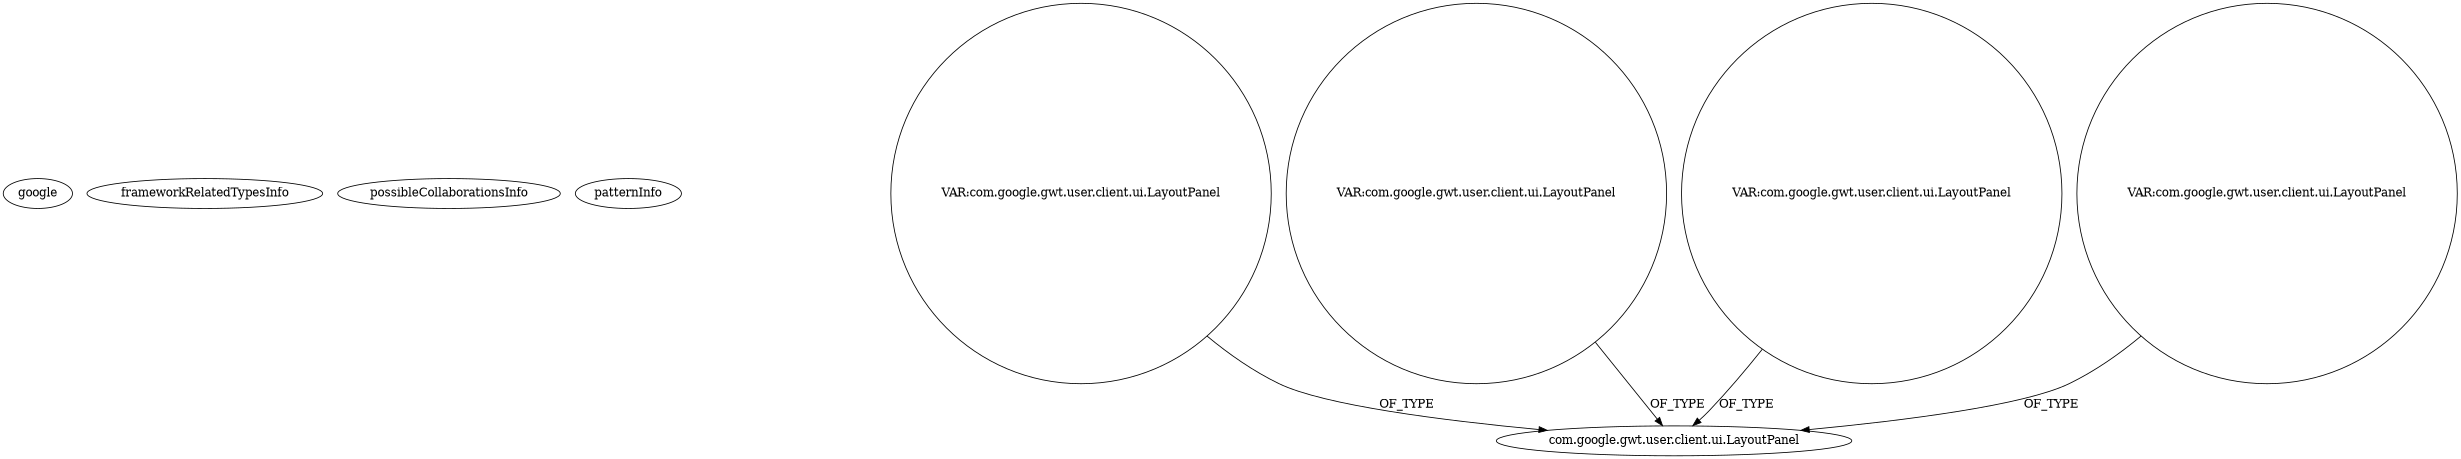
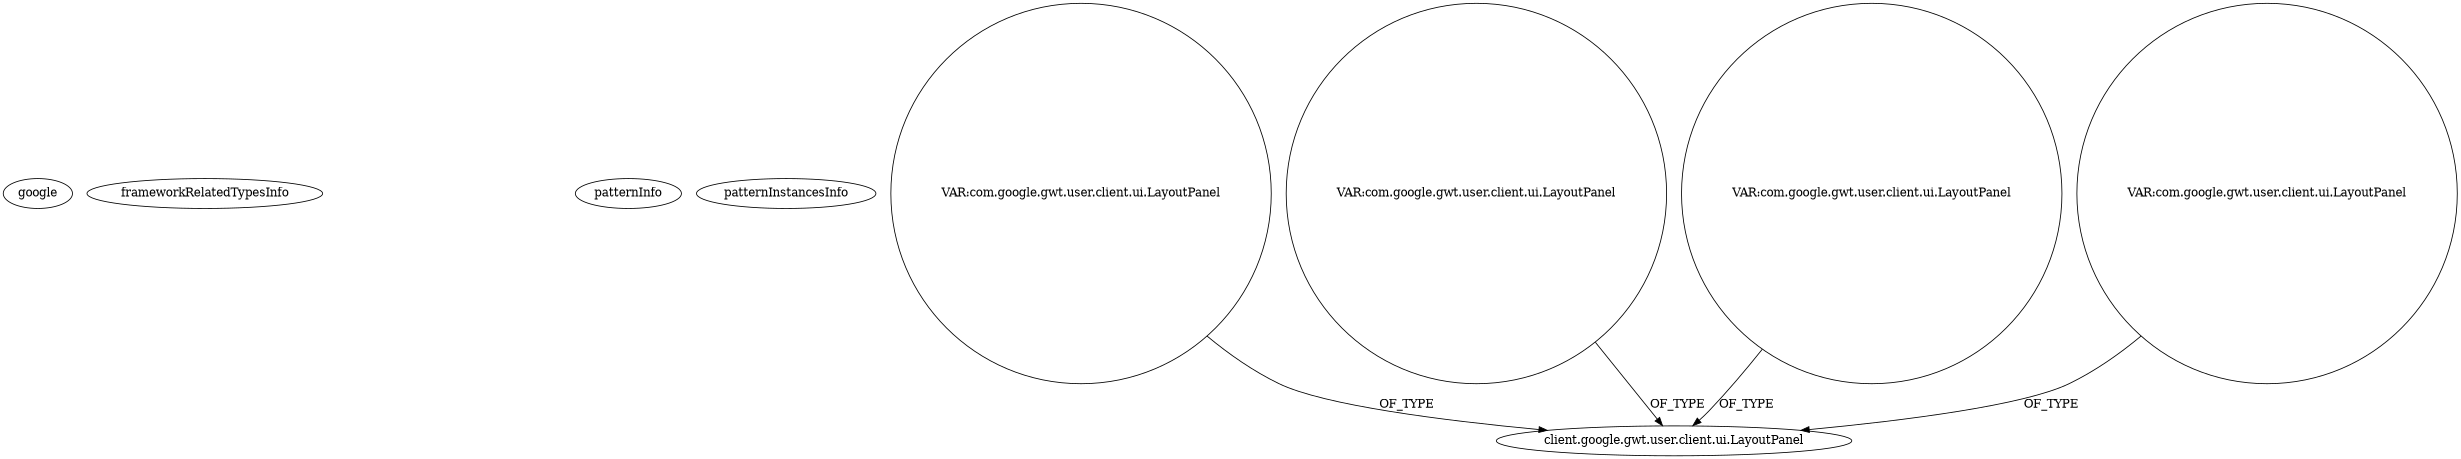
node "possibleCollaborationsInfo": removed
node "patternInstancesInfo": added
node "com.google.gwt.user.client.ui.LayoutPanel": label "com.google.gwt.user.client.ui.LayoutPanel" -> "client.google.gwt.user.client.ui.LayoutPanel"
